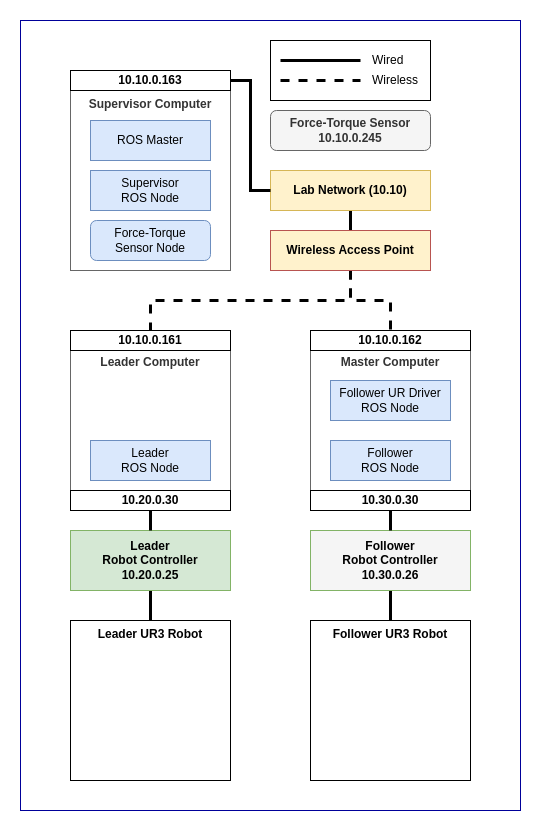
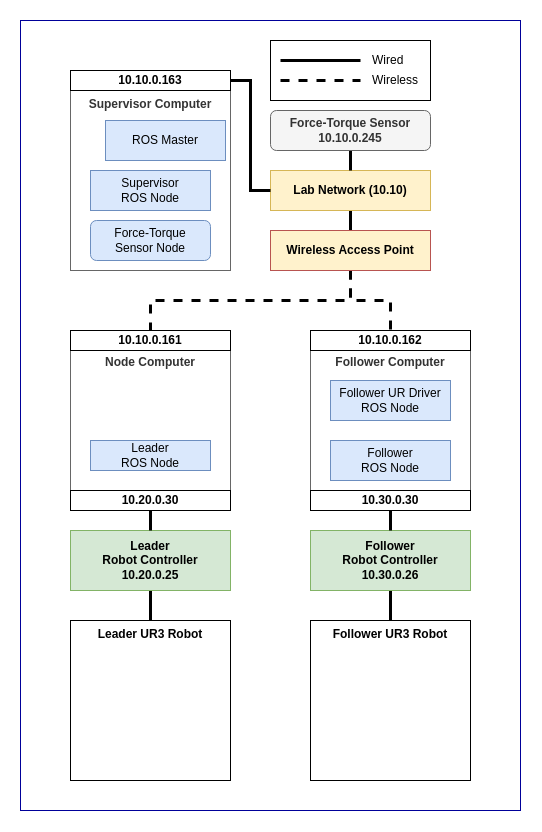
node "ROS Master": moved (151, 141) -> (166, 141)
edge "Force-Torque Sensor 10.10.0.245" -- "Lab Network (10.10)": added
node "Leader Computer": label "Leader Computer" -> "Node Computer"
node "Master Computer": label "Master Computer" -> "Follower Computer"
node "Leader ROS Node": size 120x40 -> 120x30
node "Follower Robot Controller 10.30.0.26": fillcolor #f5f5f5 -> #d5e8d4
